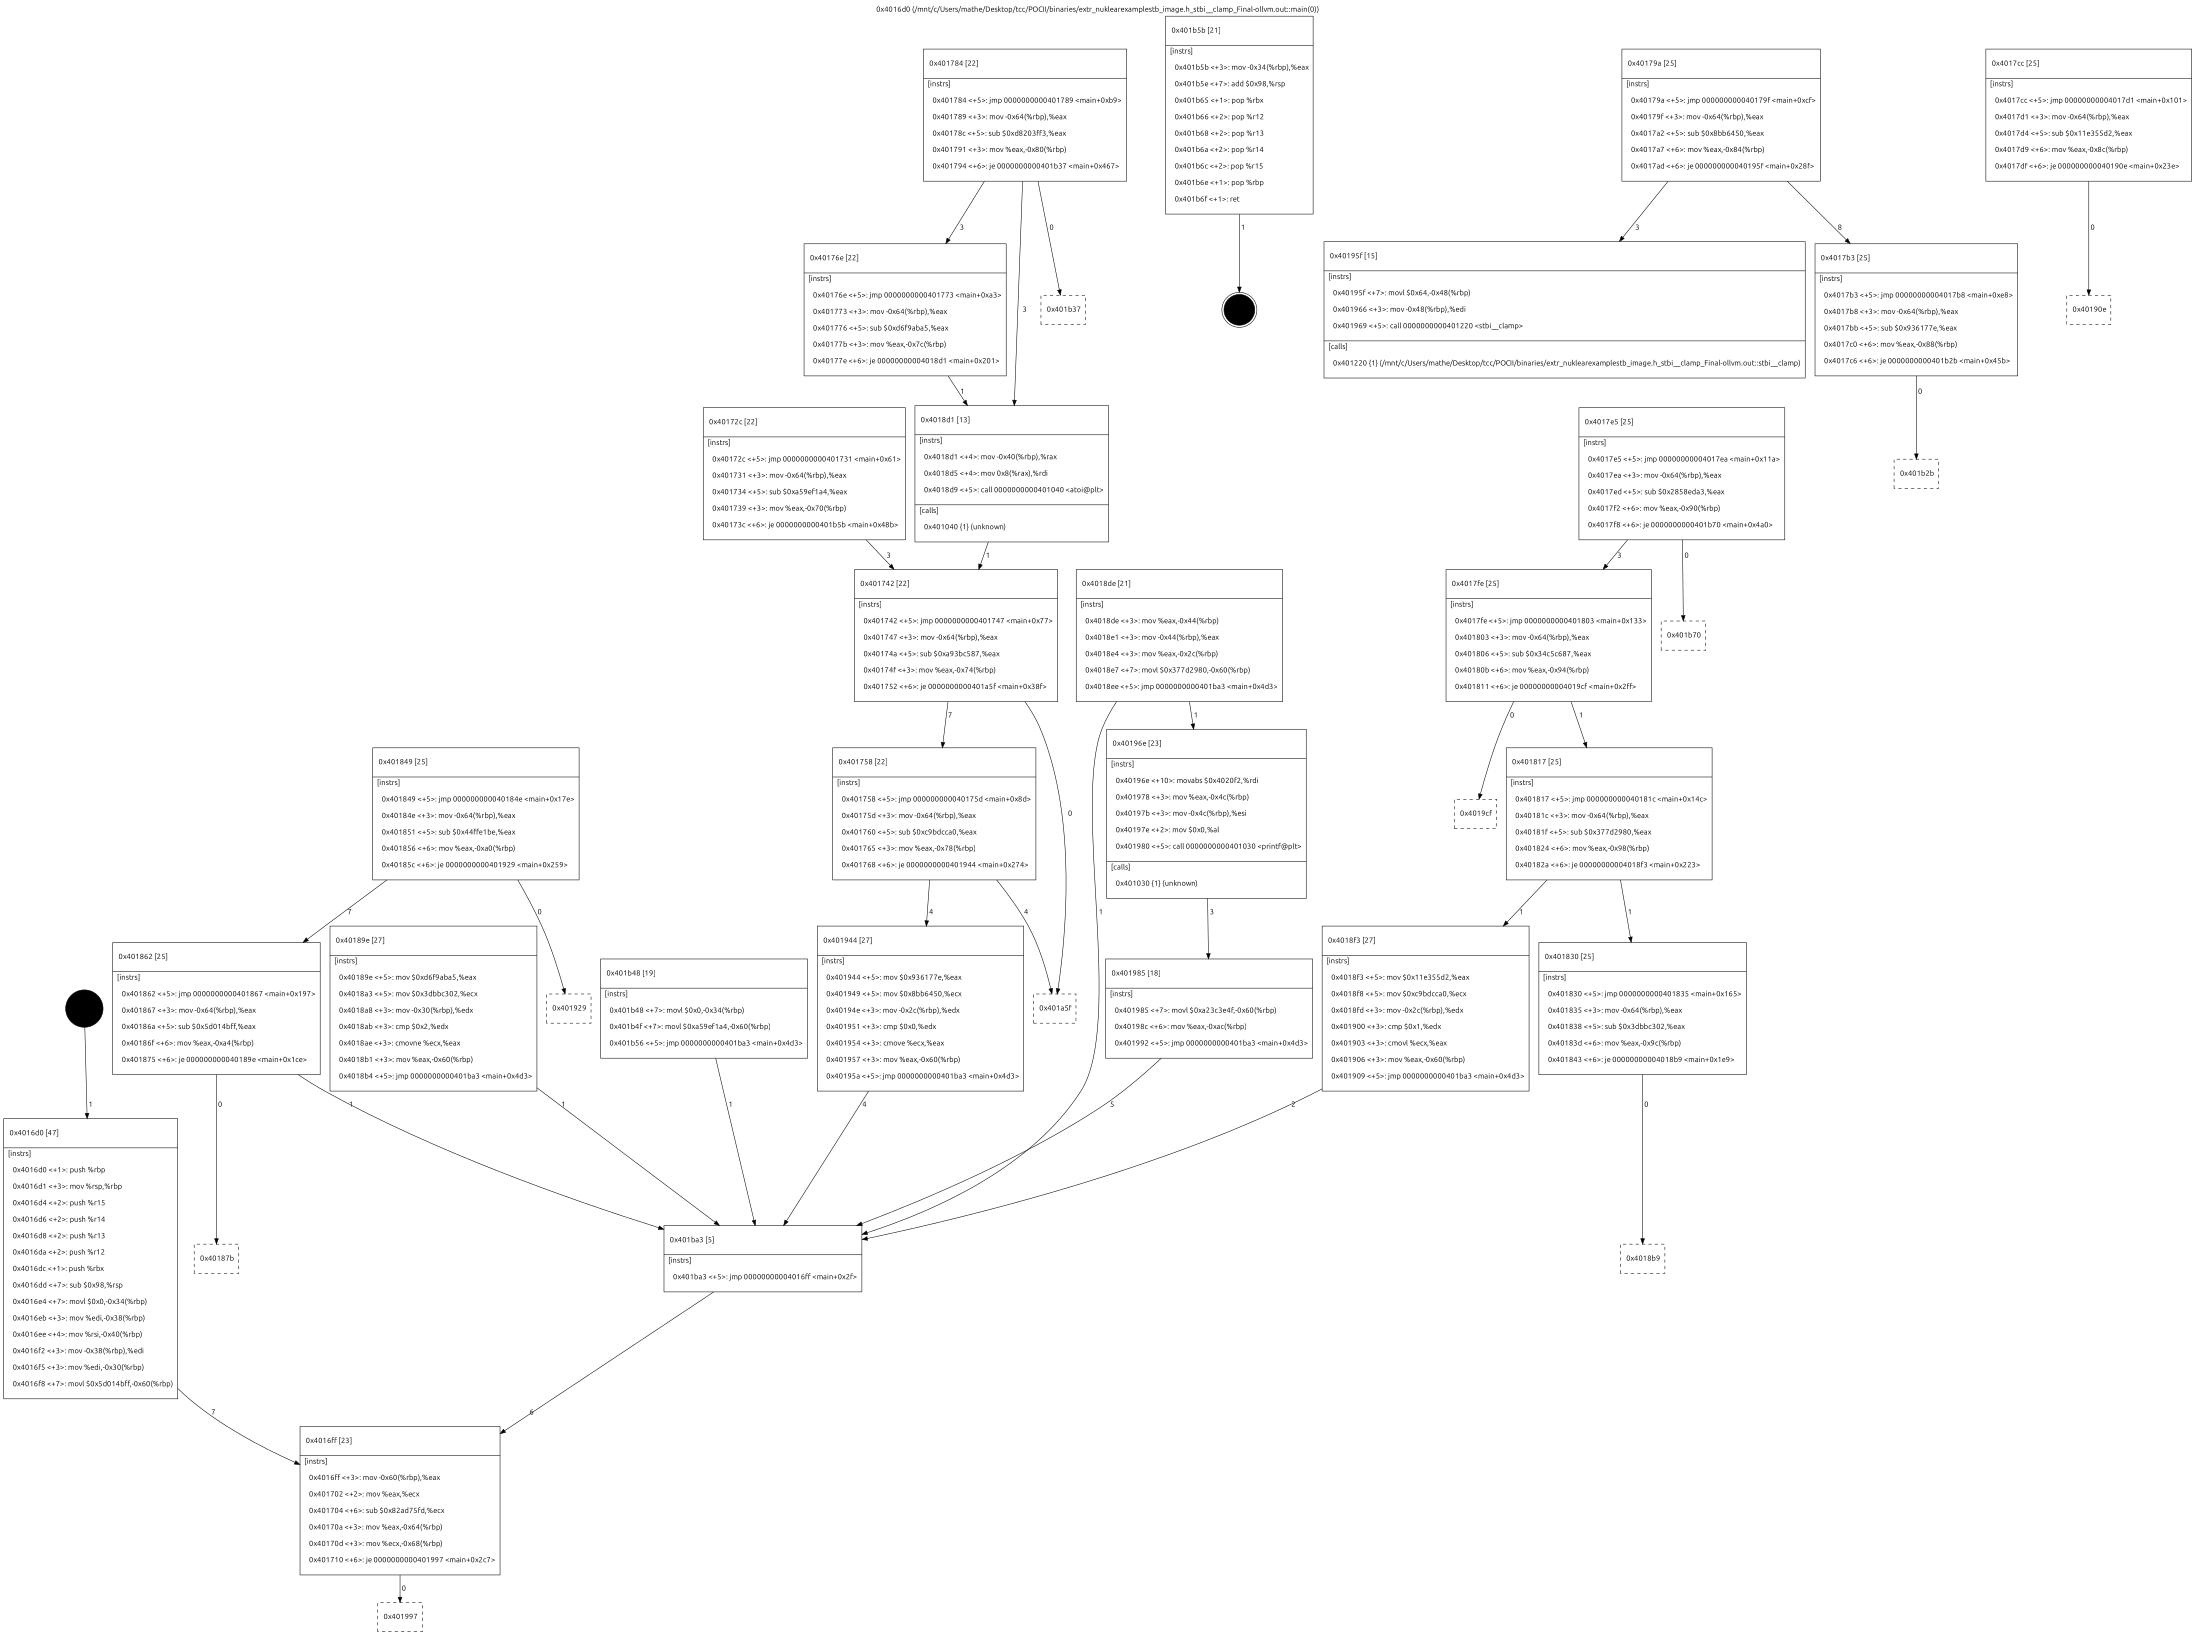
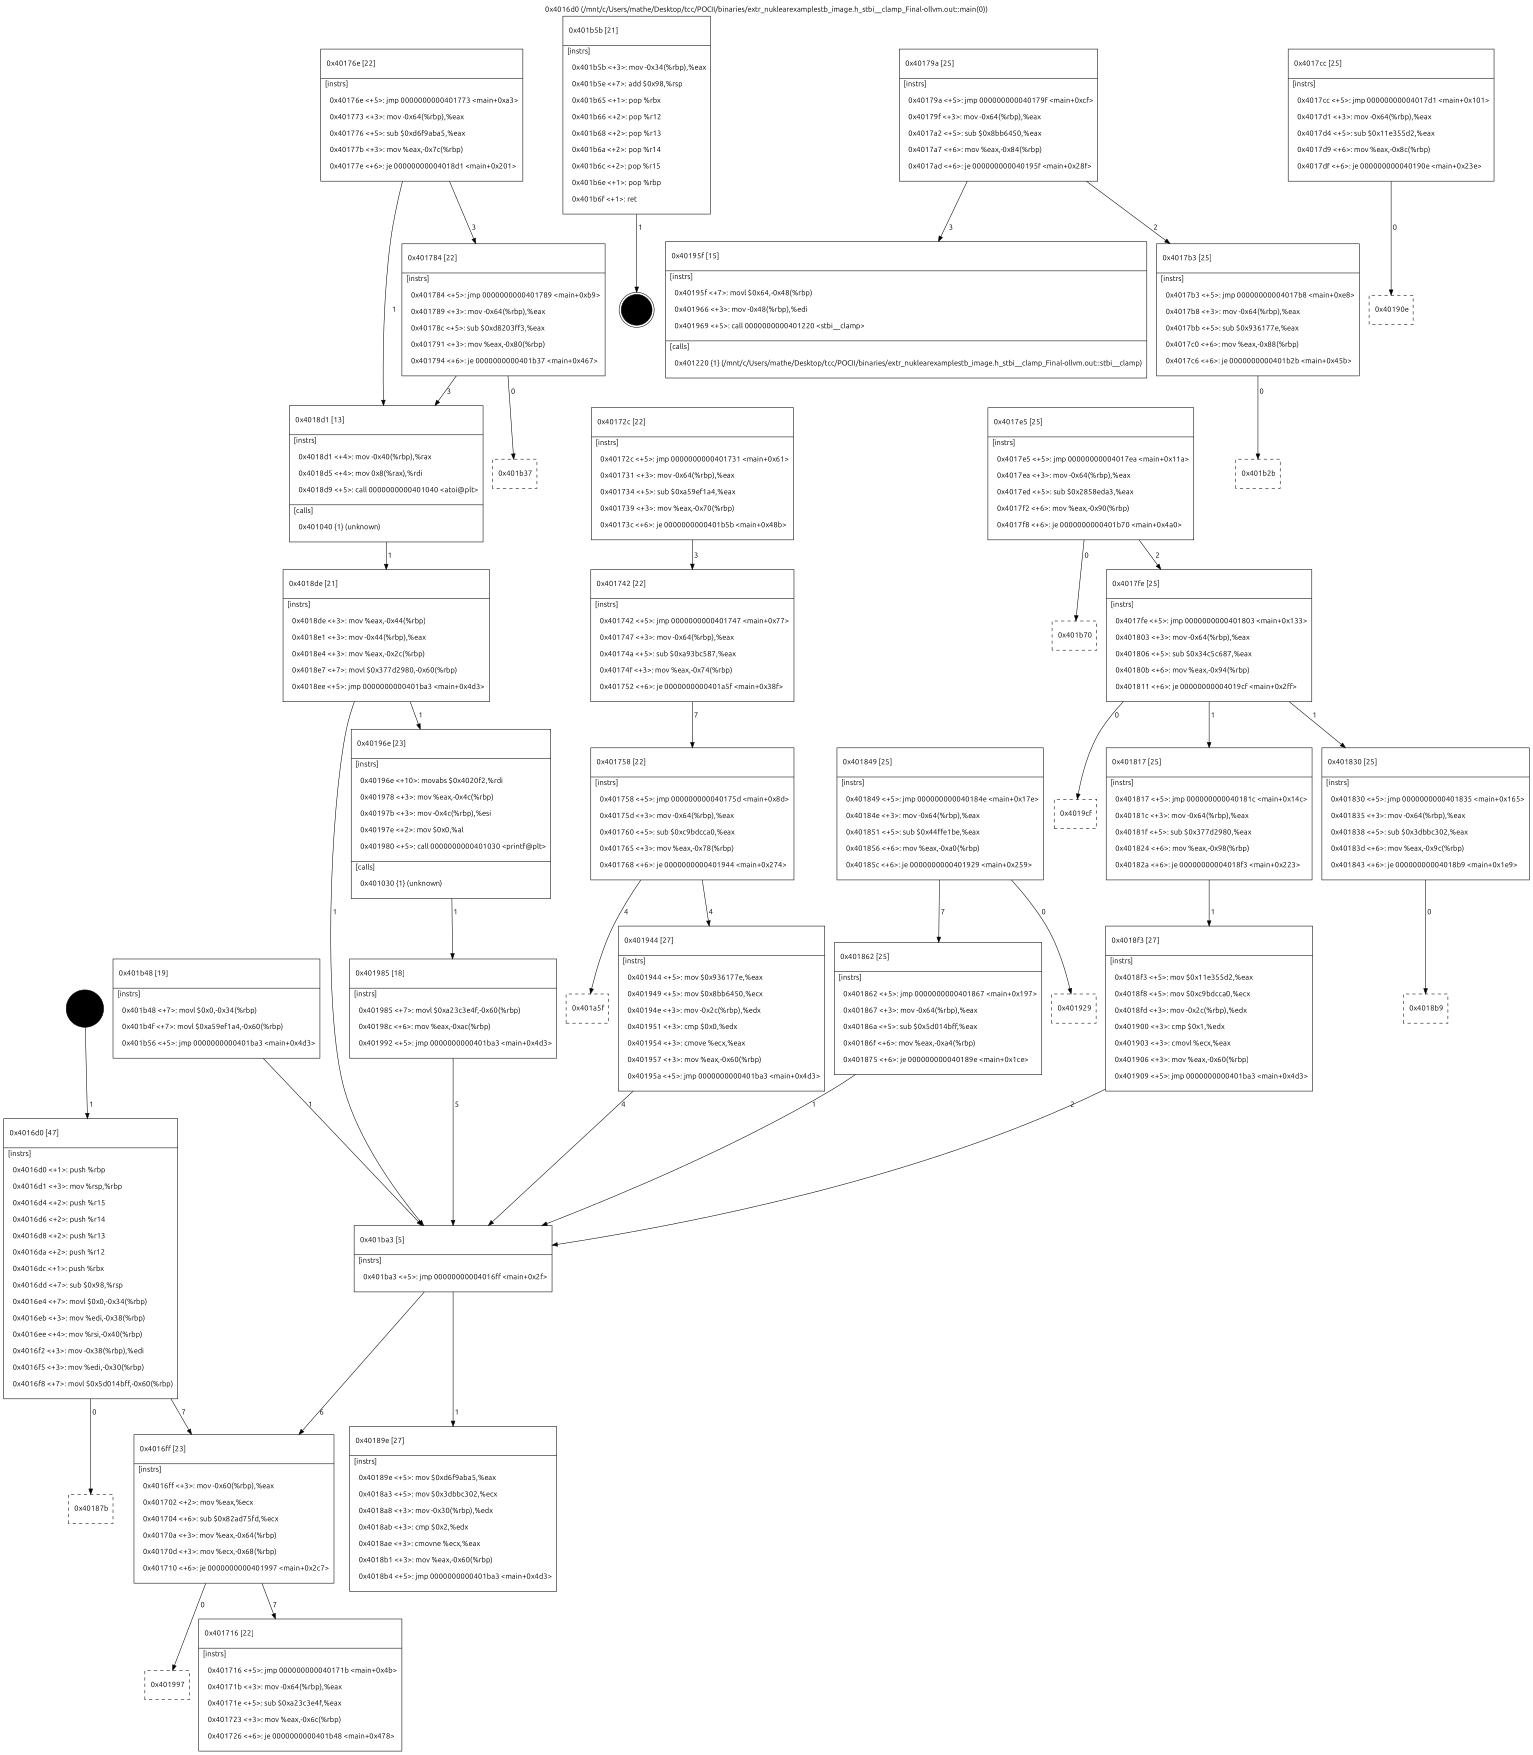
edge "0x401784 [22]" -> "0x40176e [22]": reversed
edge "0x40179a [25]" -> "0x4017b3 [25]": label " 8" -> " 2"
edge "0x4018d1 [13]" -> "0x401742 [22]": now "0x4018d1 [13]" -> "0x4018de [21]"
edge "0x4017e5 [25]" -> "0x4017fe [25]": label " 3" -> " 2"
edge "0x401742 [22]" -> "0x401a5f": removed, label "0"
edge "0x401817 [25]" -> "0x401830 [25]": now "0x4017fe [25]" -> "0x401830 [25]"
edge "0x40196e [23]" -> "0x401985 [18]": label " 3" -> " 1"
edge "0x40189e [27]" -> "0x401ba3 [5]": reversed
edge "0x401862 [25]" -> "0x40187b": now "0x4016d0 [47]" -> "0x40187b"
node "0x401716 [22]": added
